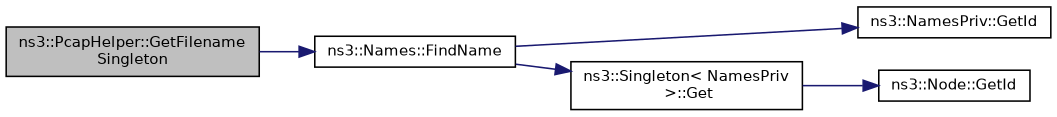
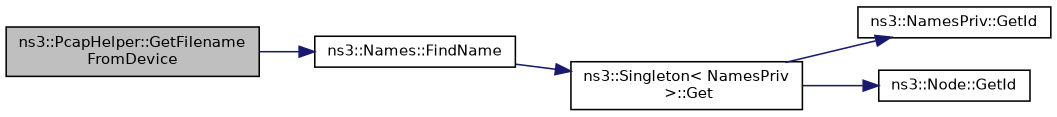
edge "ns3::Names::FindName" -> "ns3::NamesPriv::GetId": now "ns3::Singleton< NamesPriv >::Get" -> "ns3::NamesPriv::GetId"
node "ns3::PcapHelper::GetFilename Singleton": label "ns3::PcapHelper::GetFilename Singleton" -> "ns3::PcapHelper::GetFilename FromDevice"
